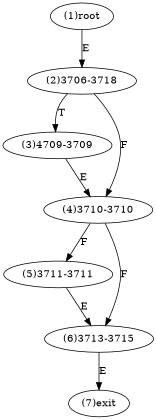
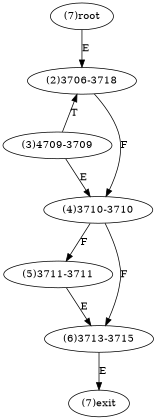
node "(1)root": label "(1)root" -> "(7)root"
edge "(2)3706-3718" -> "(3)4709-3709": reversed
